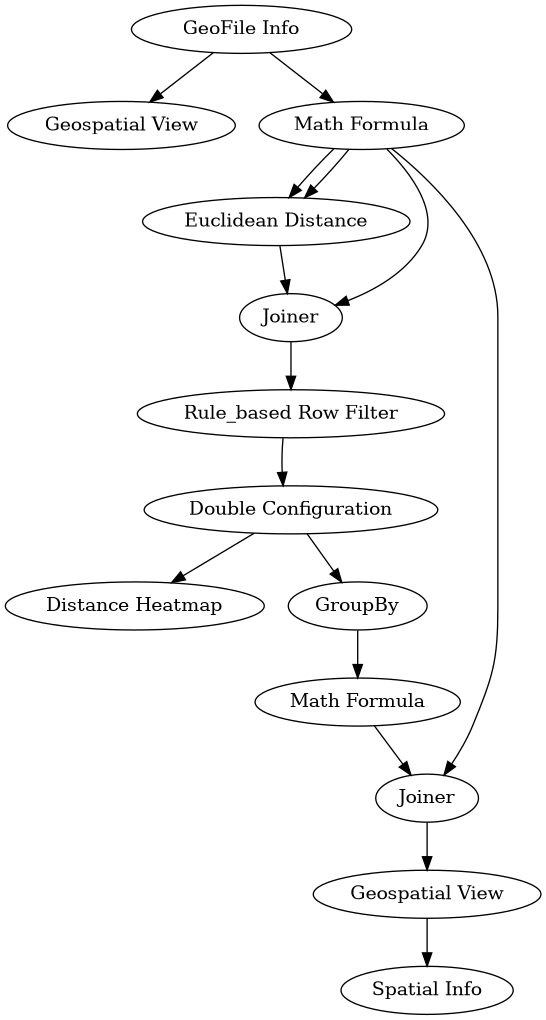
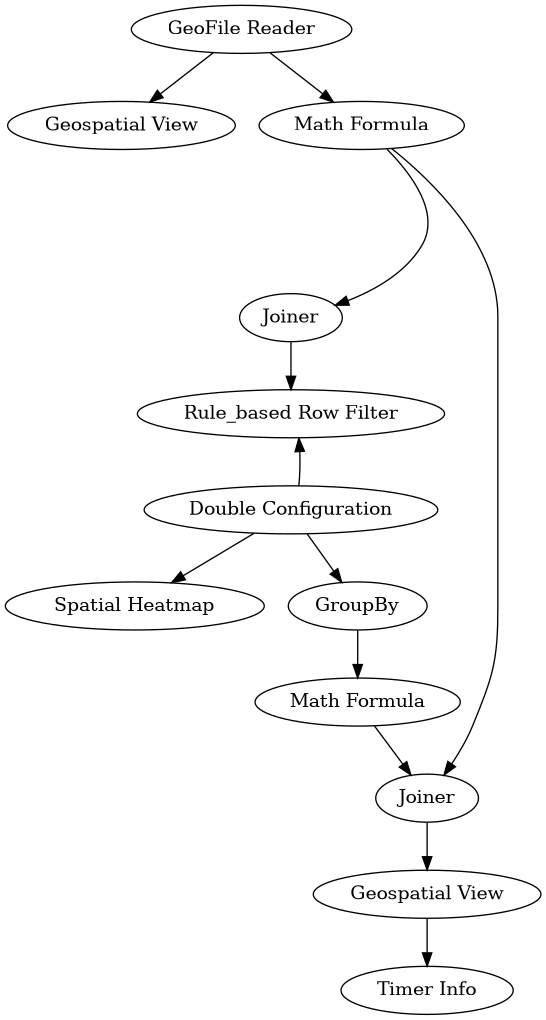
node "GeoFile Info": label "GeoFile Info" -> "GeoFile Reader"
node "Euclidean Distance": removed
edge "Rule_based Row Filter" -> "Double Configuration": reversed
node "Distance Heatmap": label "Distance Heatmap" -> "Spatial Heatmap"
node "Spatial Info": label "Spatial Info" -> "Timer Info"
